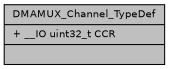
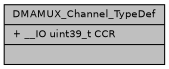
node "DMAMUX_Channel_TypeDef": text "+ __IO uint32_t CCR" -> "+ __IO uint39_t CCR"
